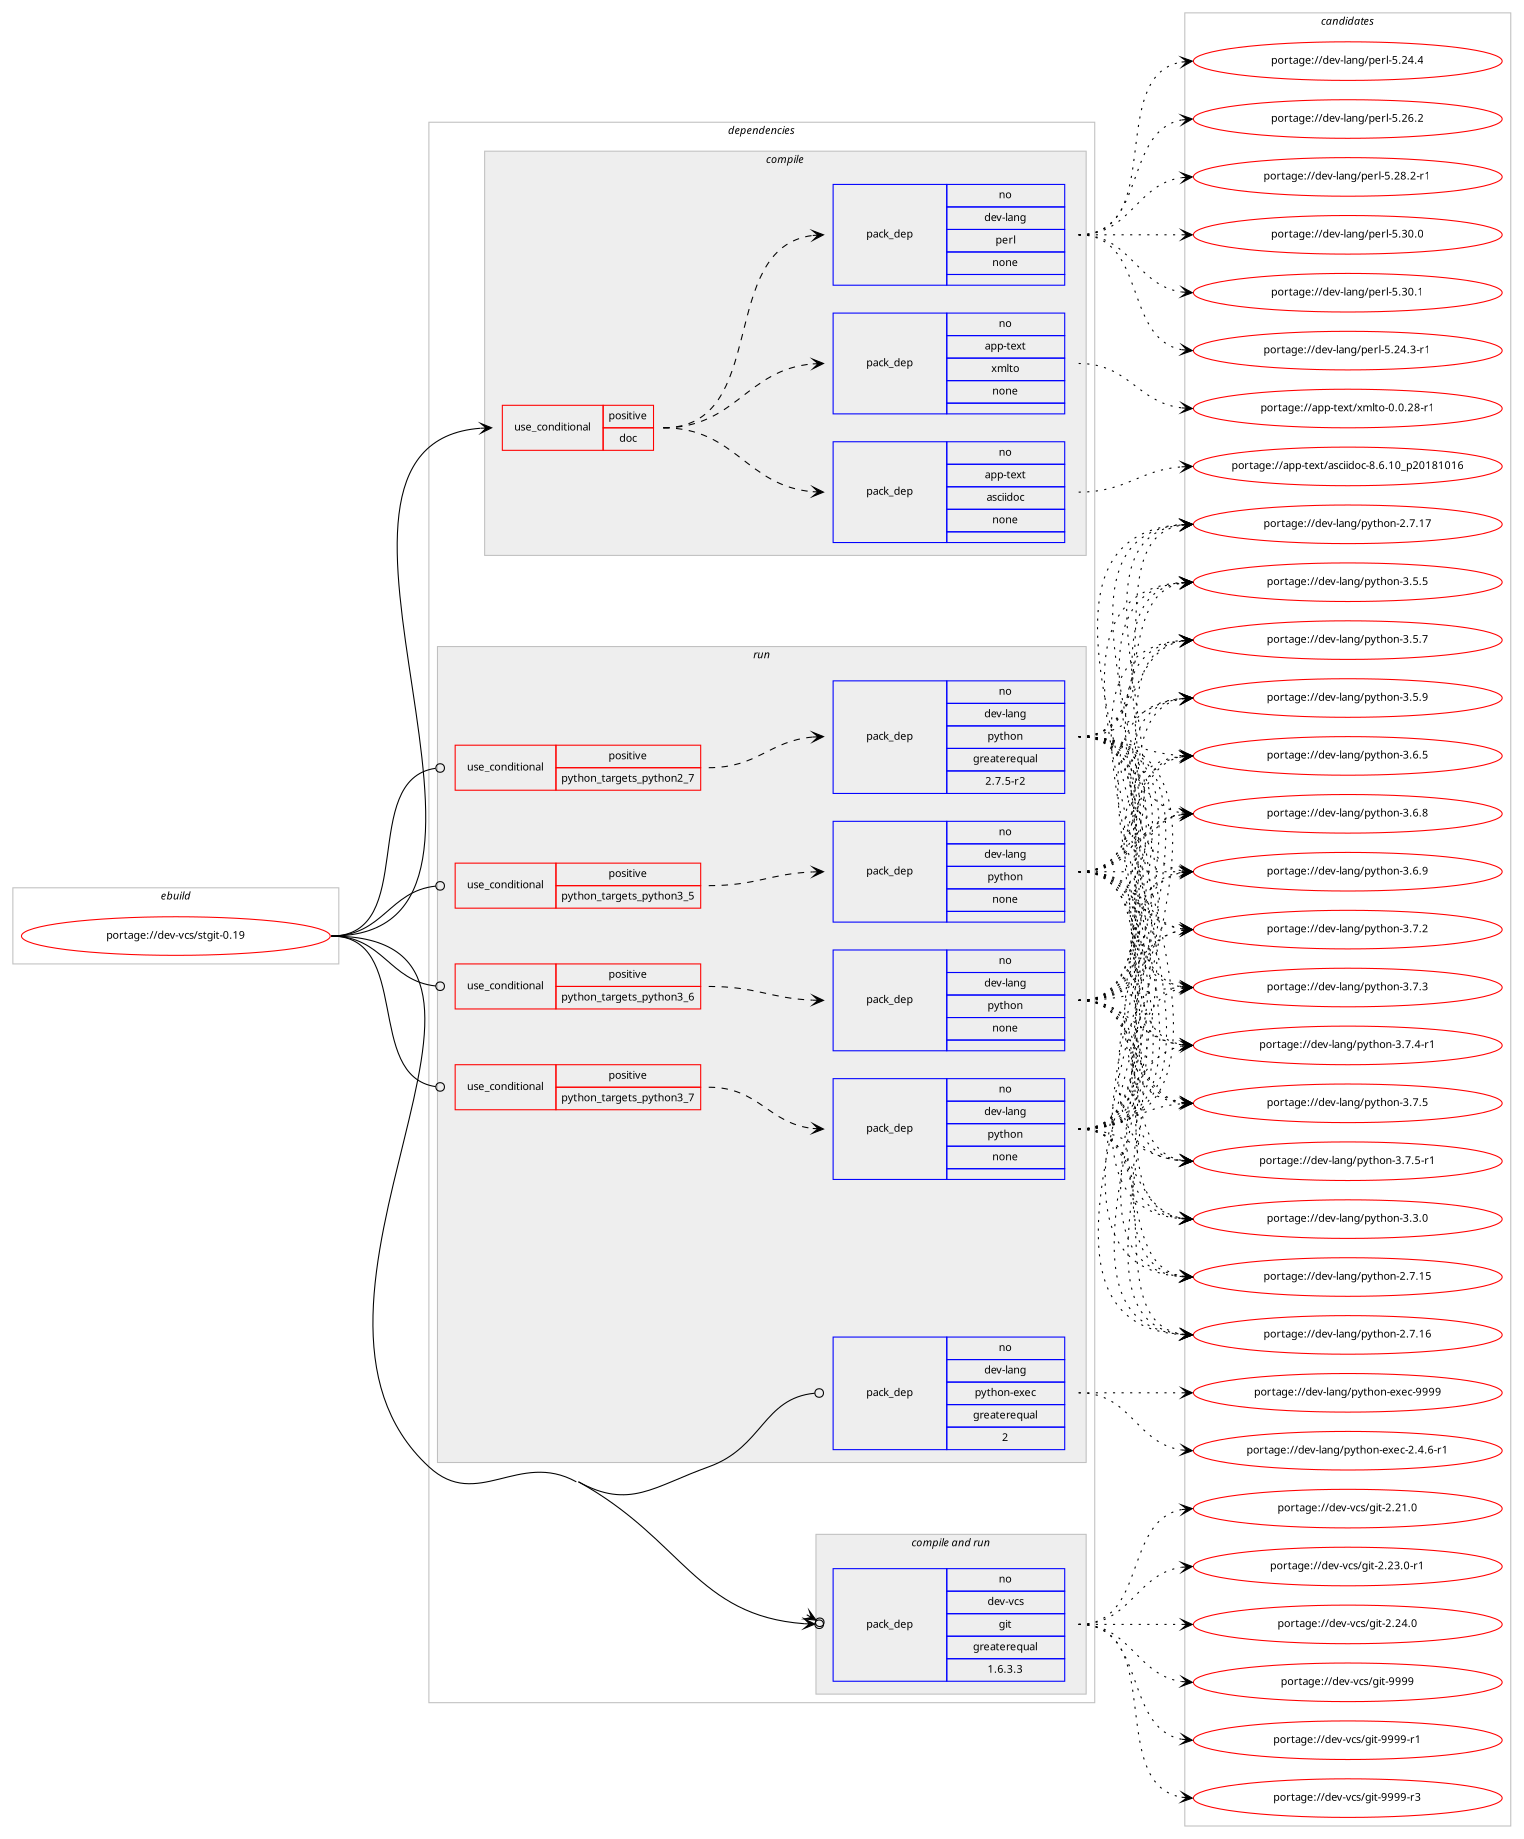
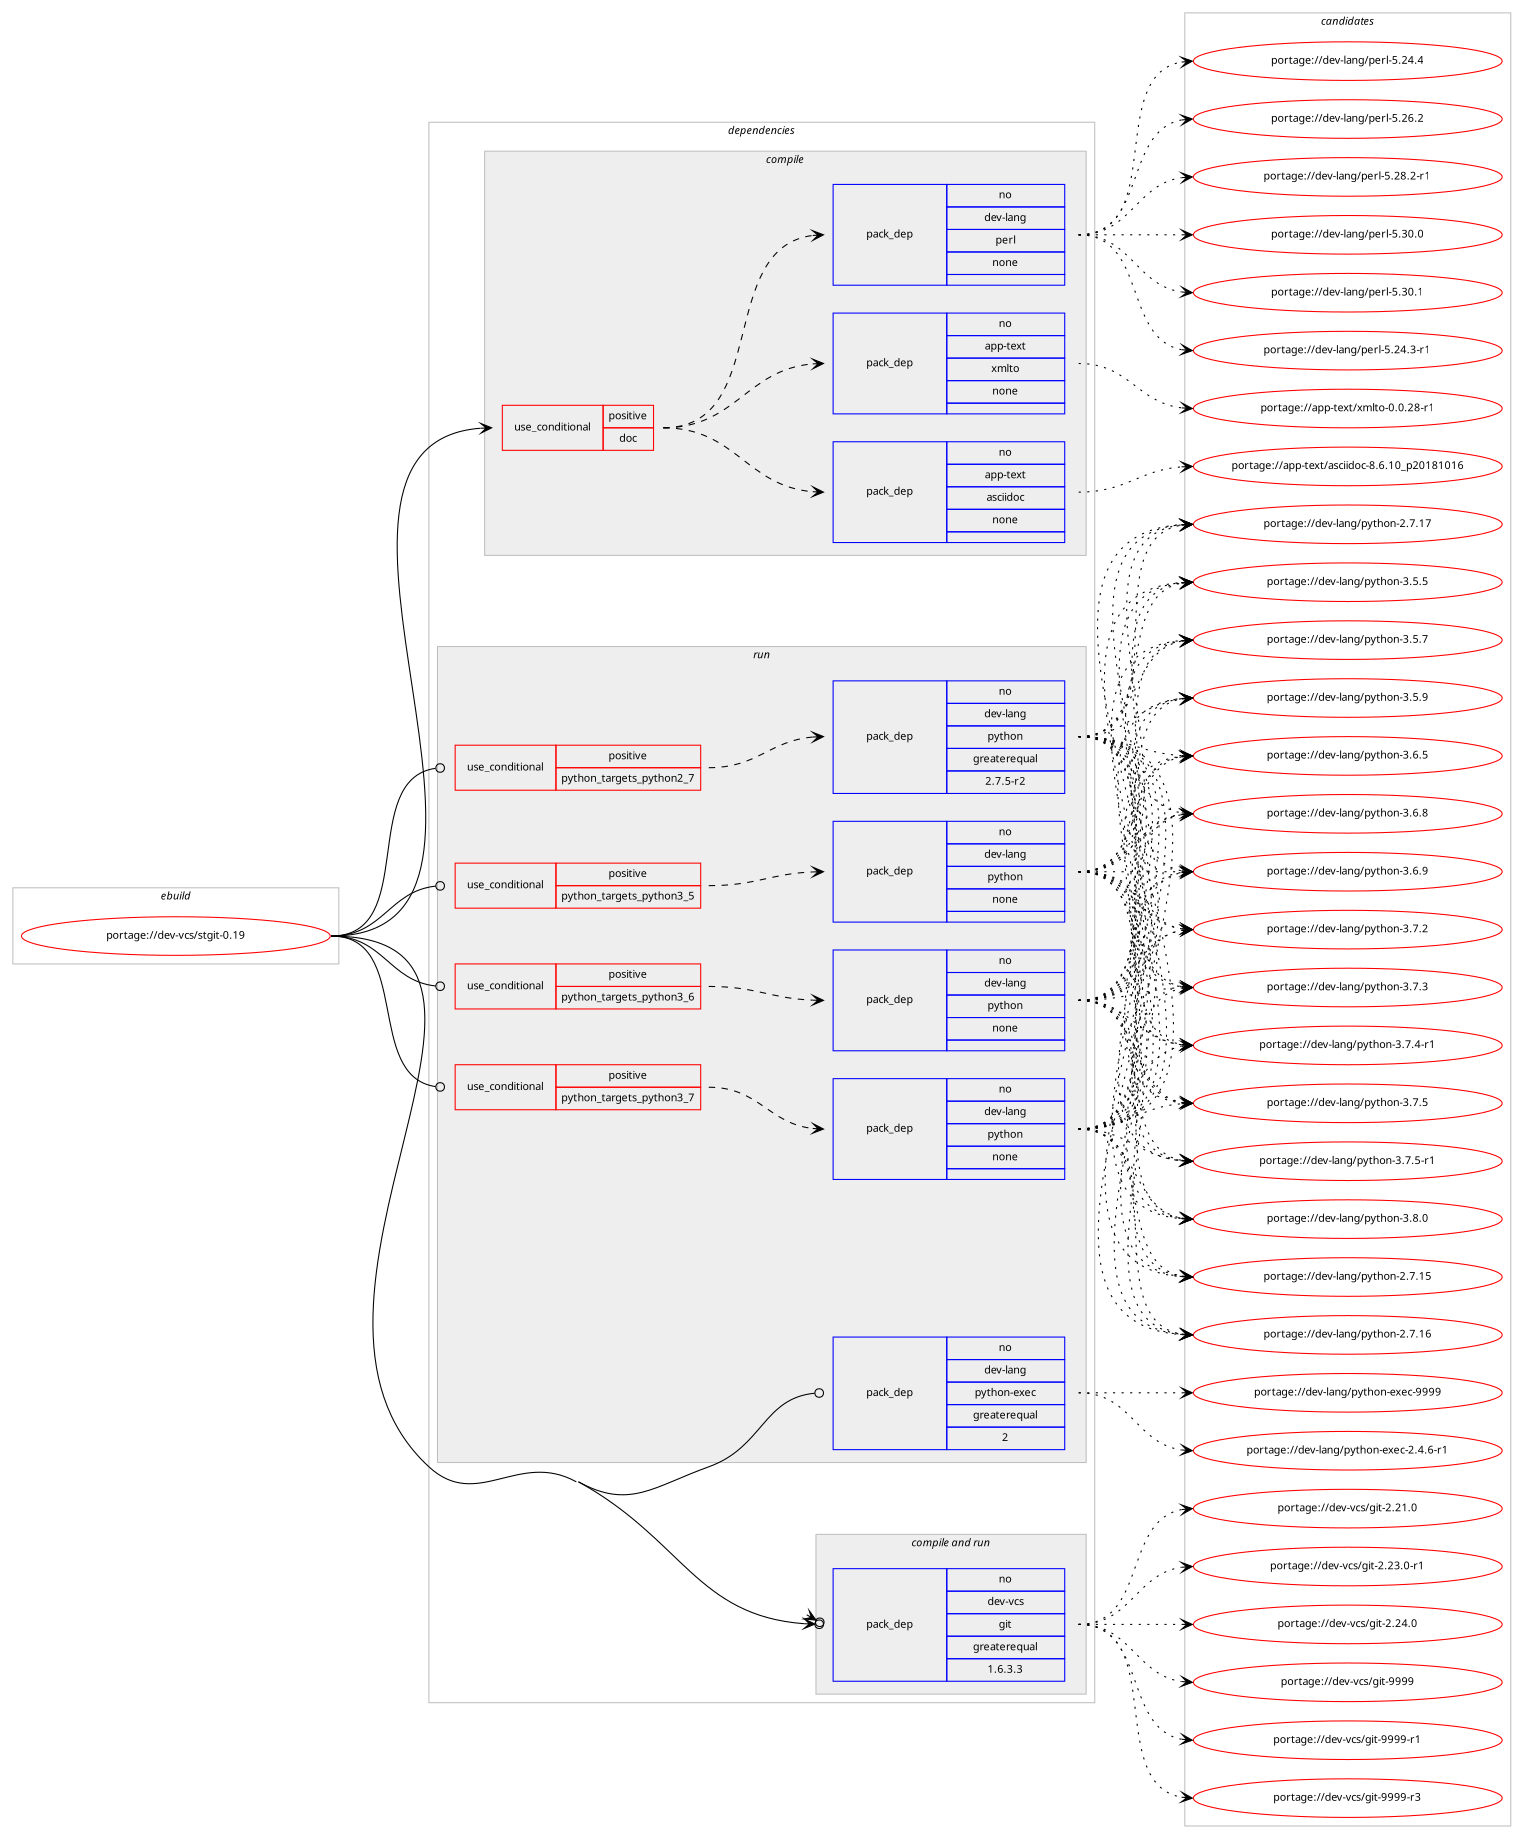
node "portage://dev-lang/python-3.3.0": label "portage://dev-lang/python-3.3.0" -> "portage://dev-lang/python-3.8.0"
